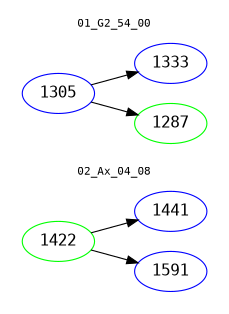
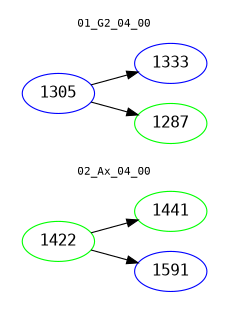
cluster "01_G2_54_00": label "01_G2_54_00" -> "01_G2_04_00"
cluster "02_Ax_04_08": label "02_Ax_04_08" -> "02_Ax_04_00"
node "1441": color blue -> green
